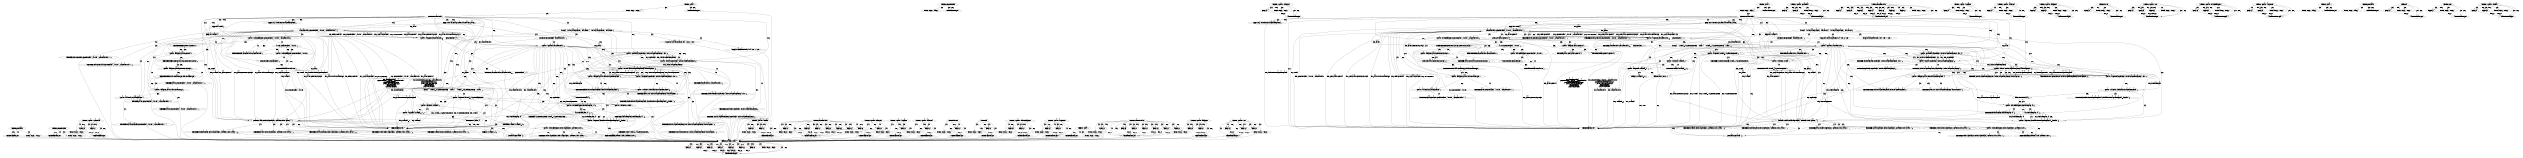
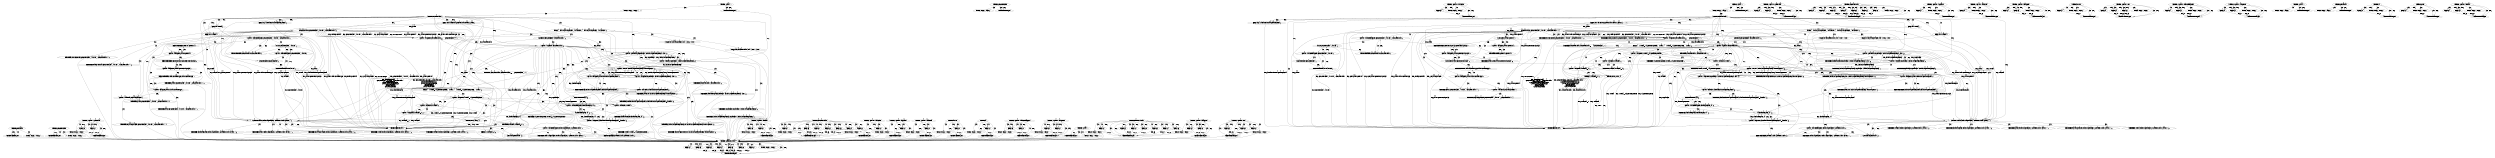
node "(IDENTIFIER,params,GURL(params.opener_url))": removed
